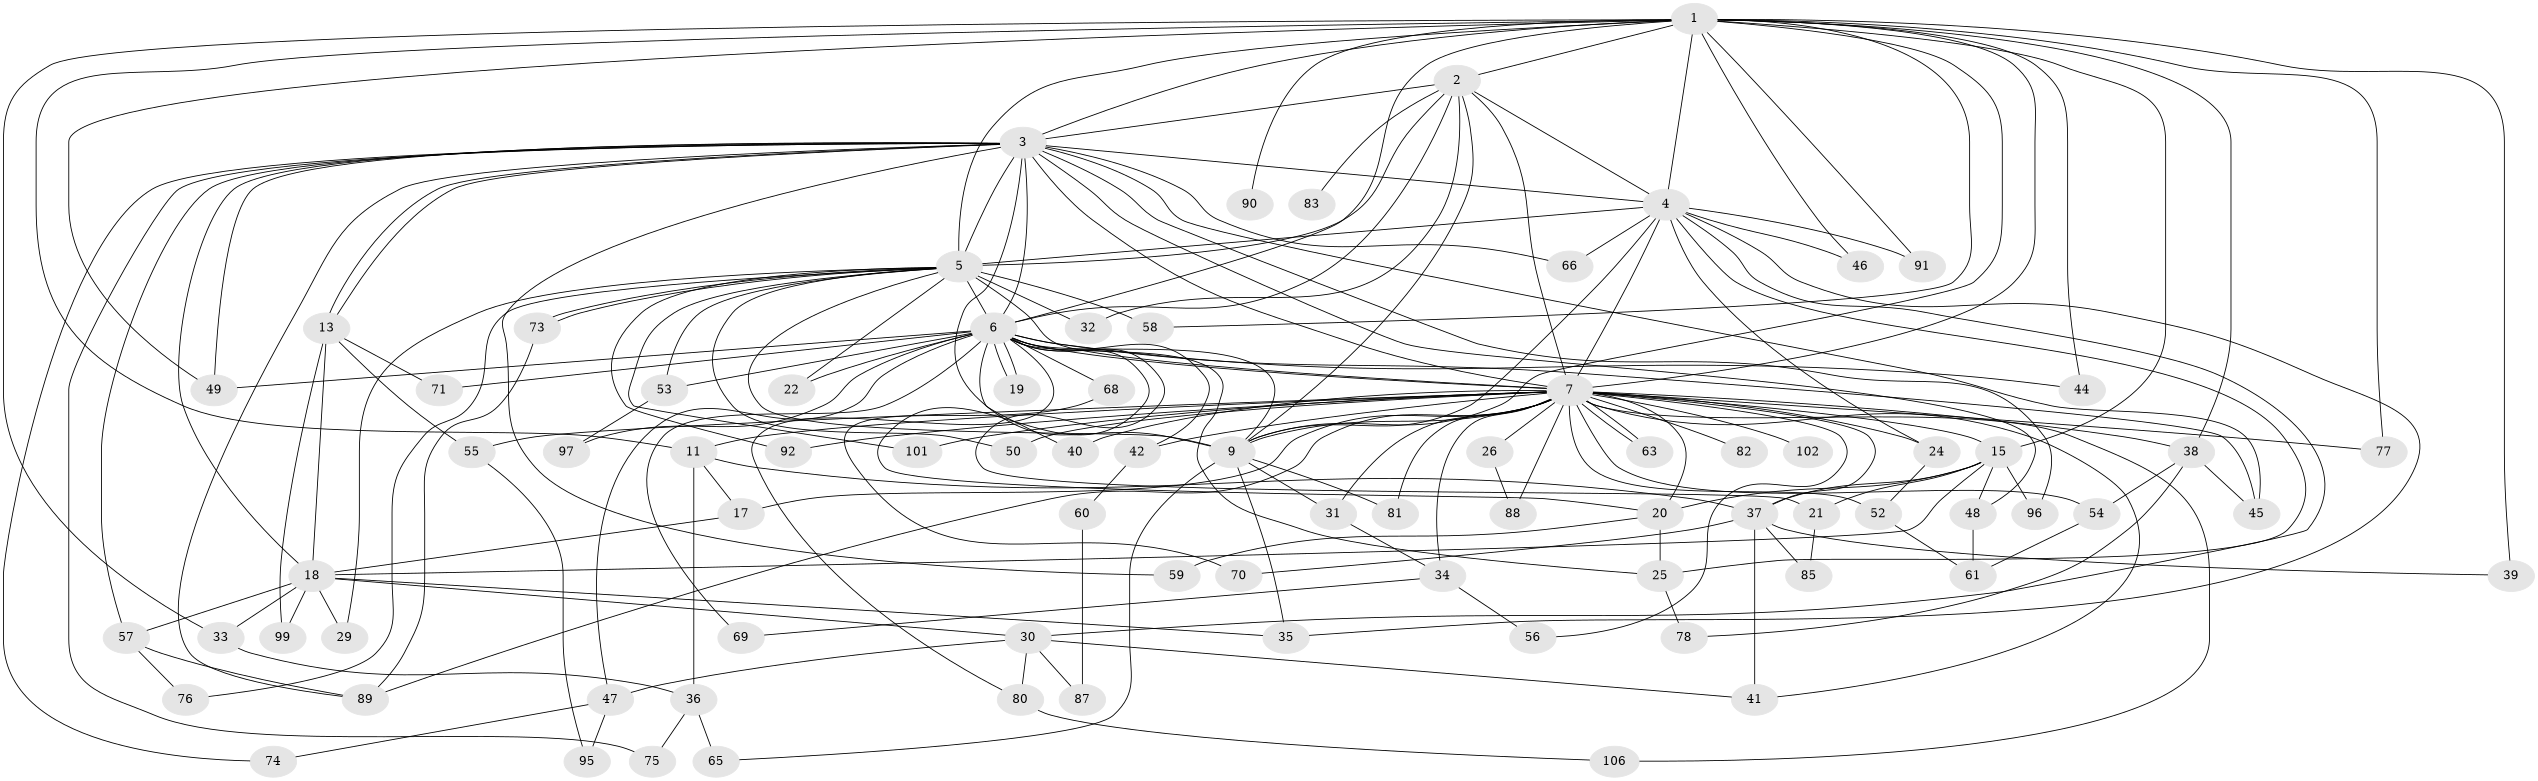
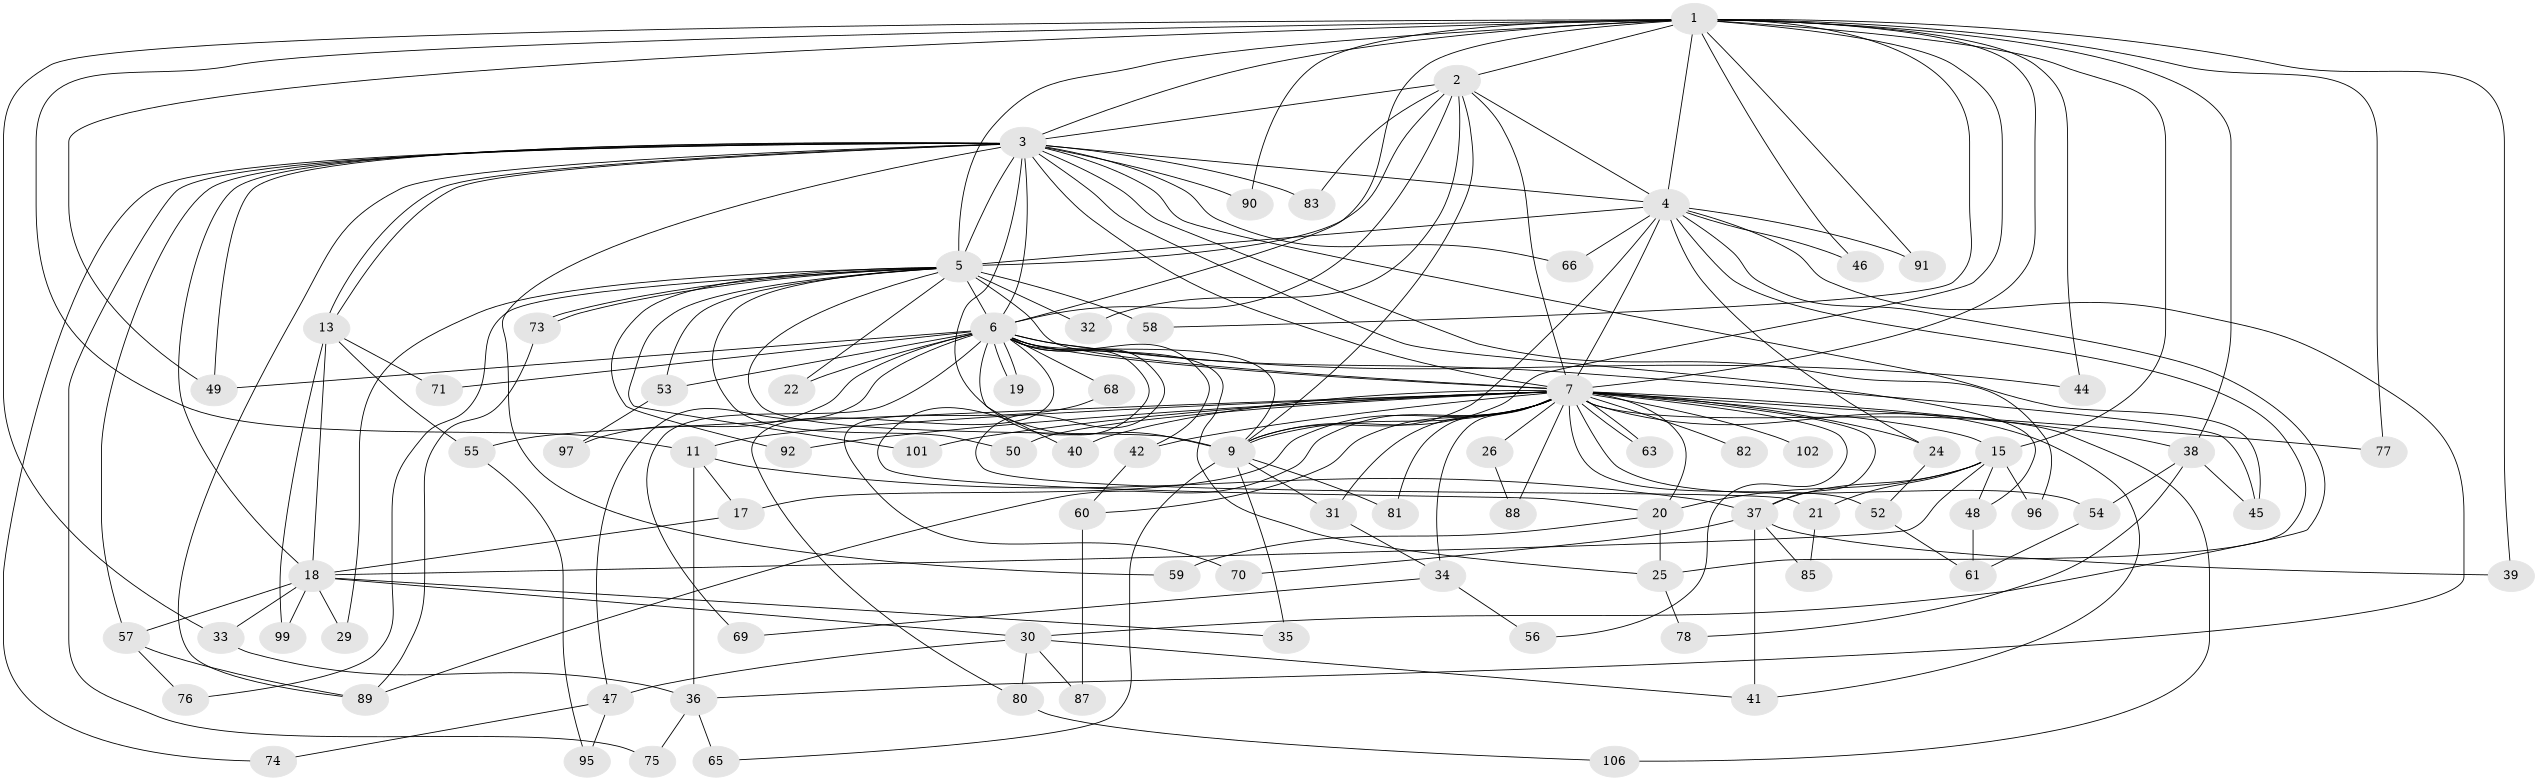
edge "3" -- "83": added
edge "3" -- "90": added
edge "7" -- "60": added
edge "4" -- "35": now "4" -- "36"
